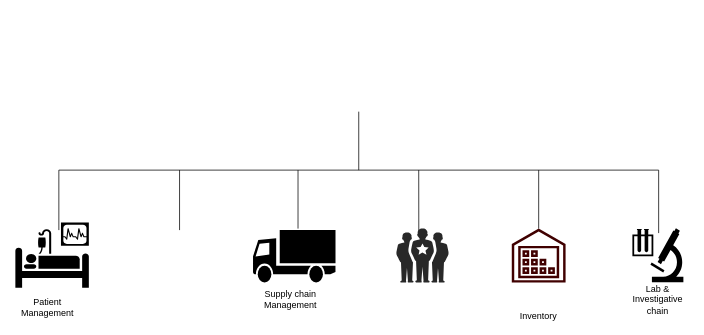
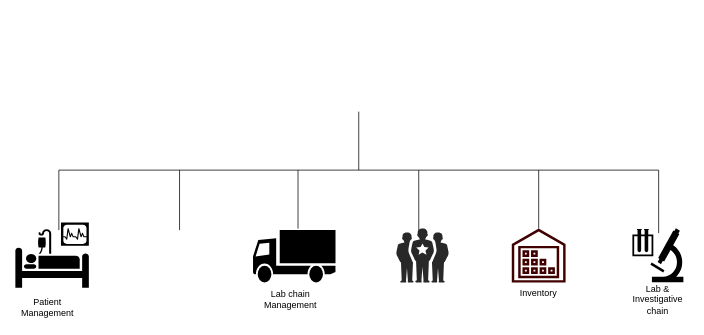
node "Supply chain Management": label "Supply chain Management" -> "Lab chain Management"
node "Inventory": moved (539, 316) -> (539, 294)
